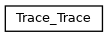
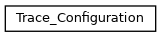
node "Trace_Trace": label "Trace_Trace" -> "Trace_Configuration"
